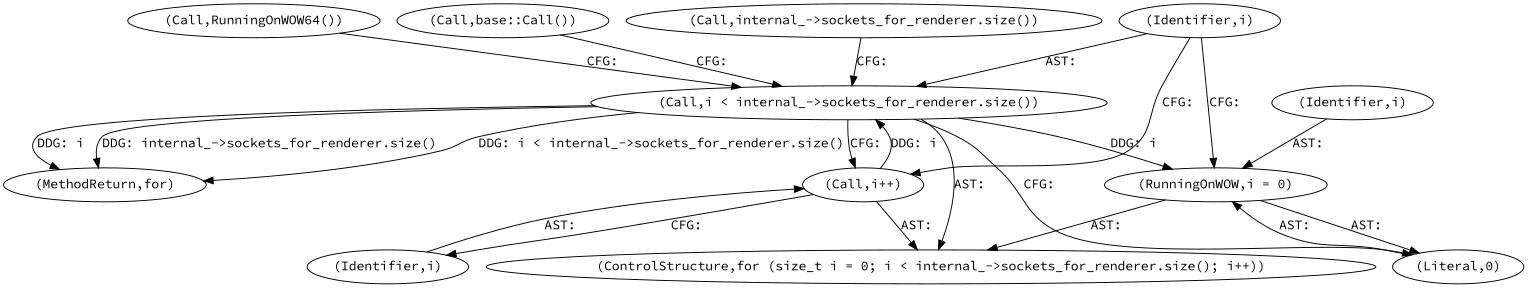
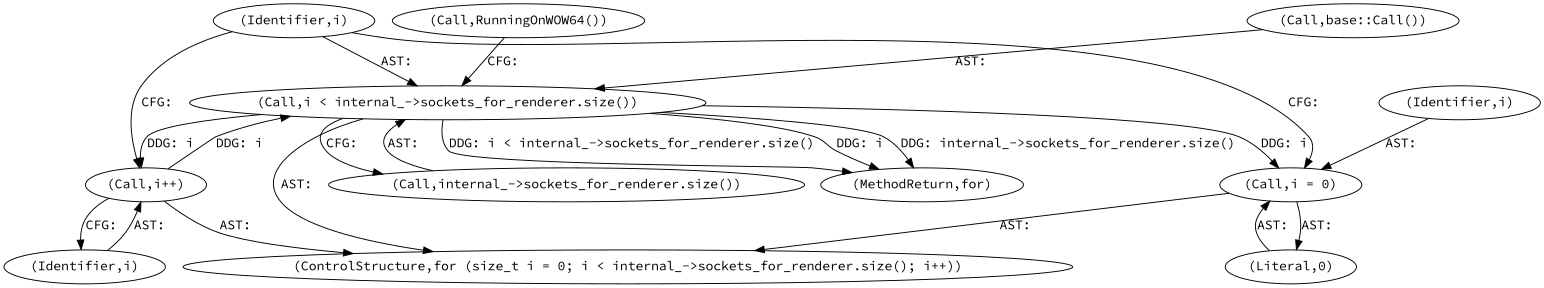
edge "(Call,base::Call())" -> "(Call,i < internal_->sockets_for_renderer.size())": label "CFG: " -> "AST: "
edge "(Call,internal_->sockets_for_renderer.size())" -> "(Call,i < internal_->sockets_for_renderer.size())": label "CFG: " -> "AST: "
edge "(Call,i < internal_->sockets_for_renderer.size())" -> "(Call,i++)": label "CFG: " -> "DDG: i"
node "(RunningOnWOW,i = 0)": label "(RunningOnWOW,i = 0)" -> "(Call,i = 0)"
edge "(Call,i < internal_->sockets_for_renderer.size())" -> "(Literal,0)": now "(Call,i < internal_->sockets_for_renderer.size())" -> "(Call,internal_->sockets_for_renderer.size())"
